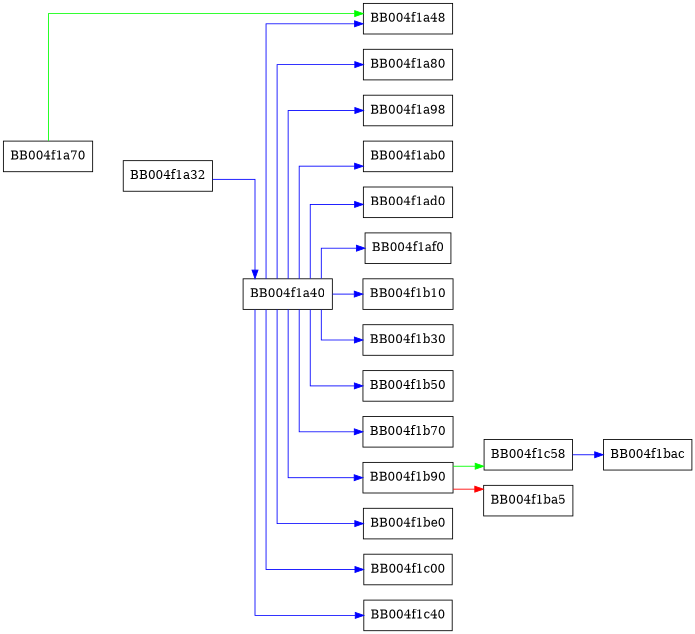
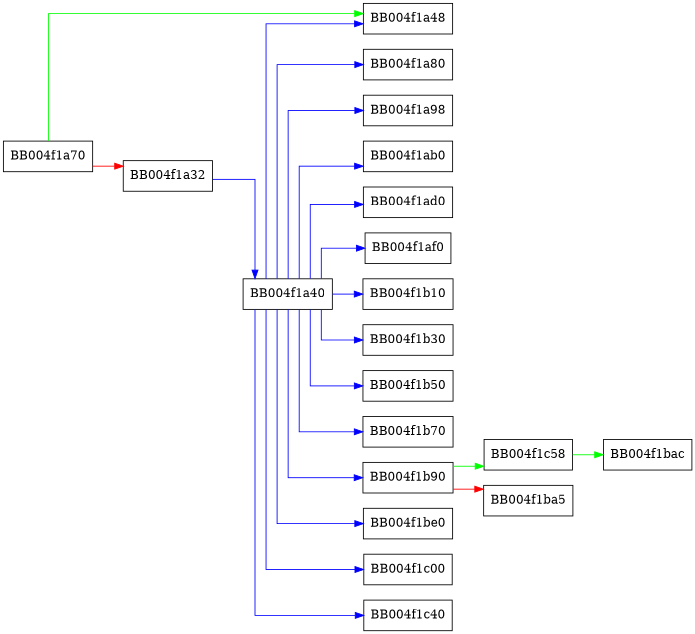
edge "BB004f1a70" -> "BB004f1a32": added
edge "BB004f1c58" -> "BB004f1bac": color blue -> green
